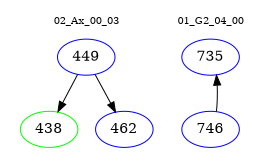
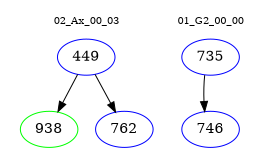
cluster "01_G2_04_00": label "01_G2_04_00" -> "01_G2_00_00"
edge "746" -> "735": reversed
node "438": label "438" -> "938"
node "462": label "462" -> "762"
